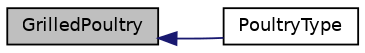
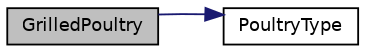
edge "PoultryType" -> "GrilledPoultry": reversed
